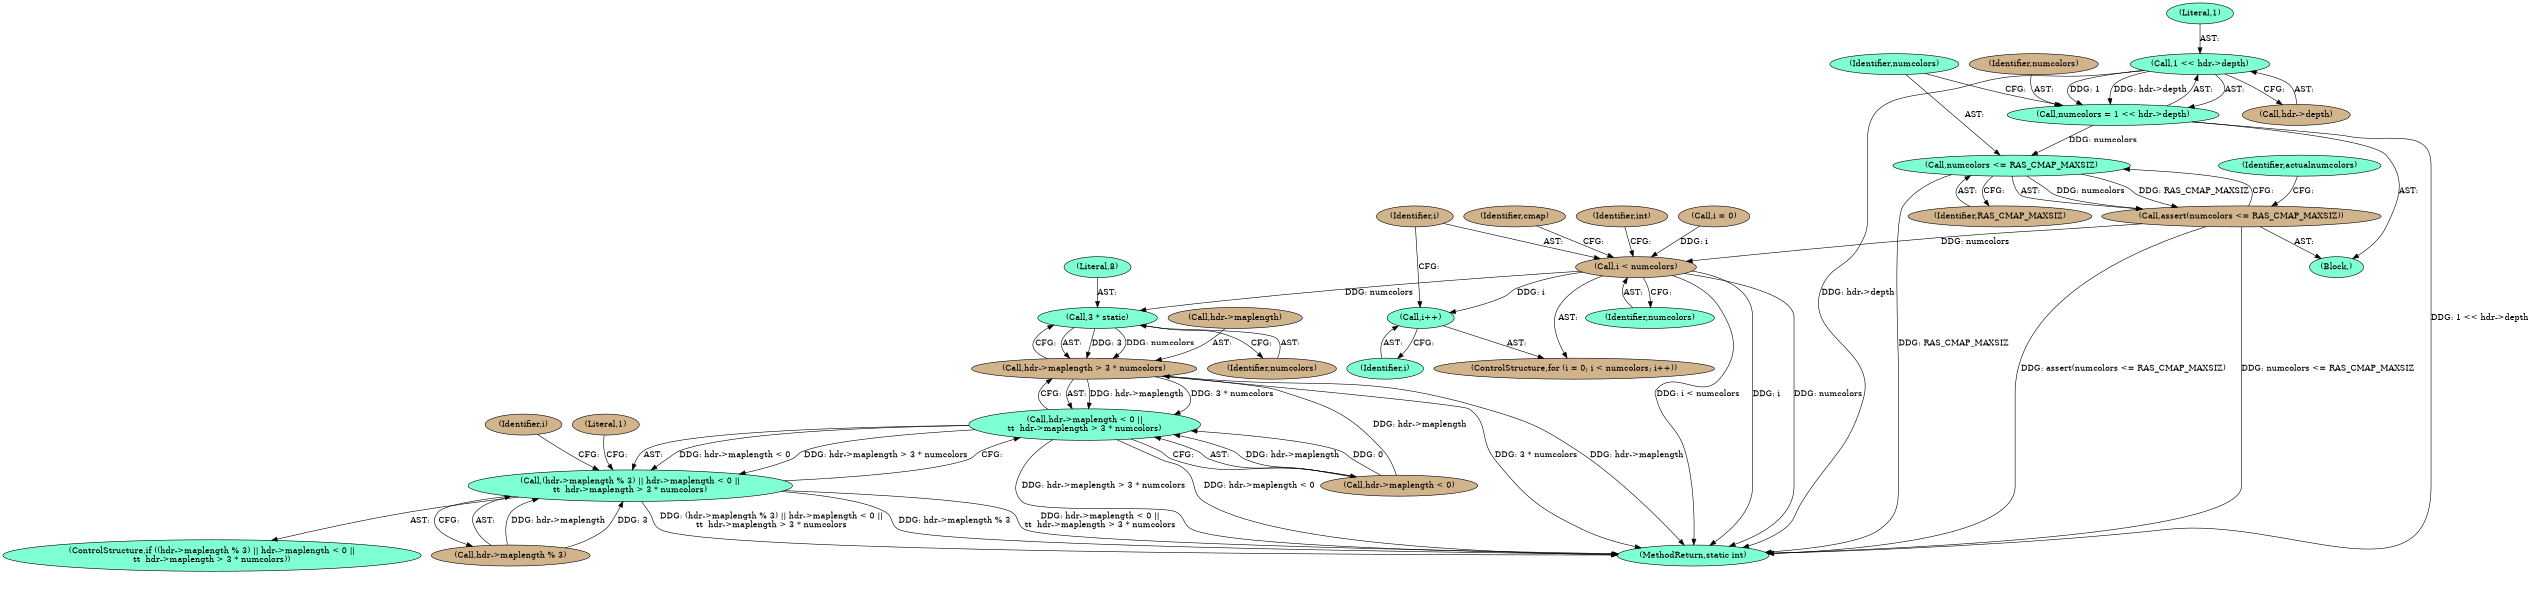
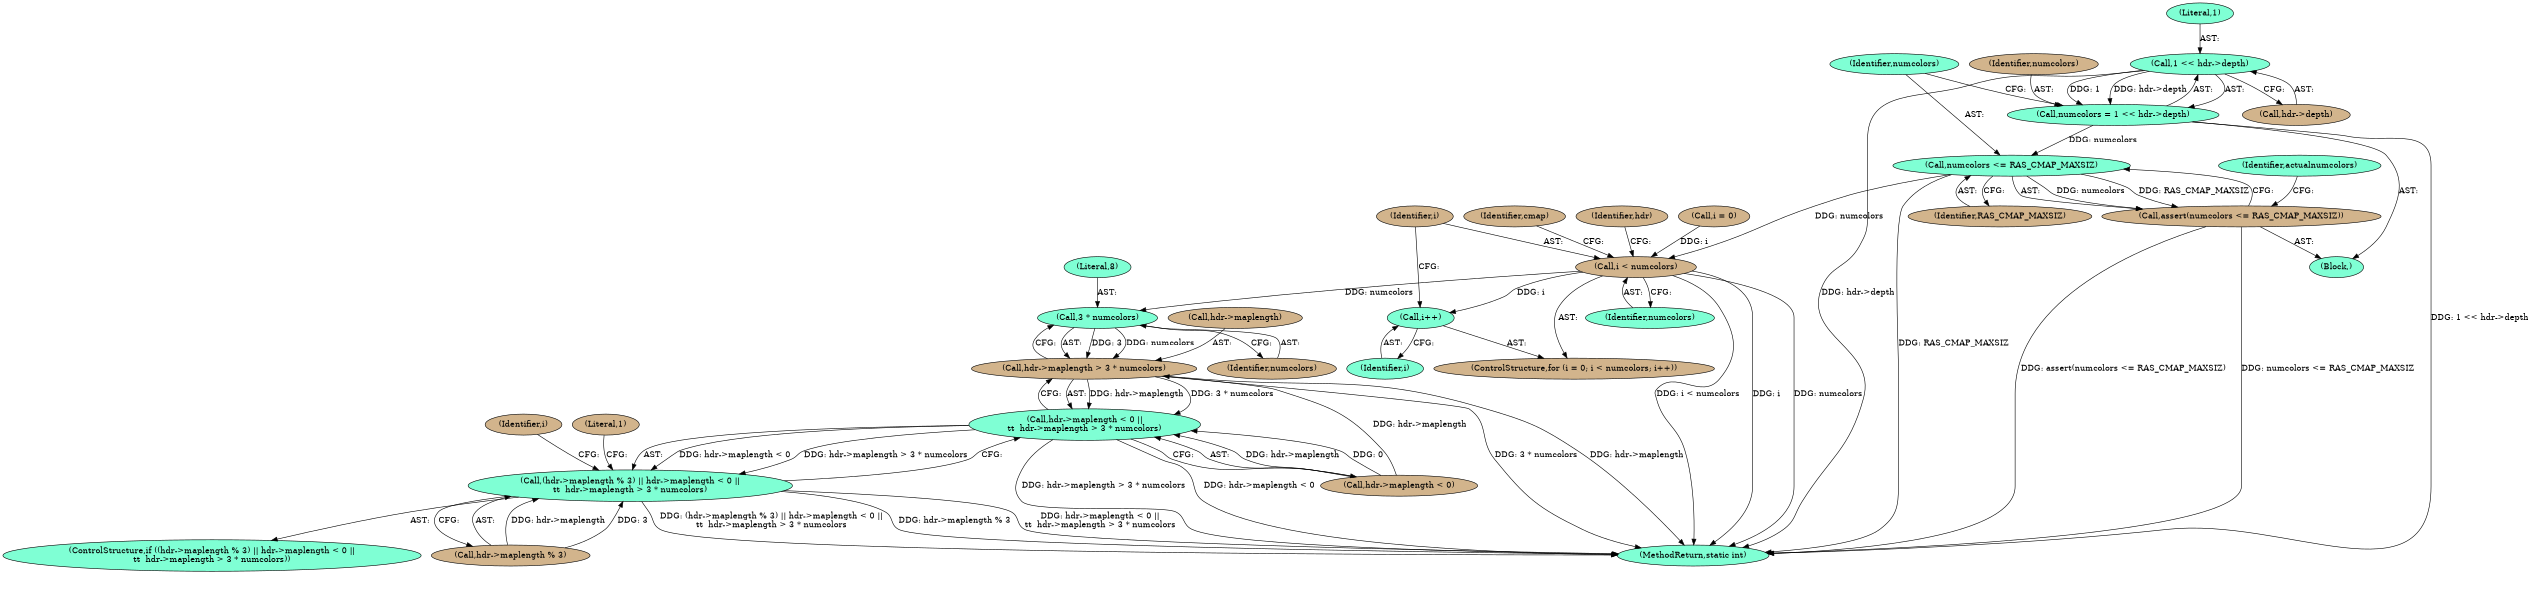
node "(Identifier,int)": label "(Identifier,int)" -> "(Identifier,hdr)"
edge "(Call,assert(numcolors <= RAS_CMAP_MAXSIZ))" -> "(Call,i < numcolors)": now "(Call,numcolors <= RAS_CMAP_MAXSIZ)" -> "(Call,i < numcolors)"
node "(Call,3 * static)": label "(Call,3 * static)" -> "(Call,3 * numcolors)"
